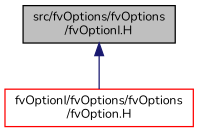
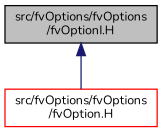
node "fvOptionI/fvOptions/fvOptions /fvOption.H": label "fvOptionI/fvOptions/fvOptions /fvOption.H" -> "src/fvOptions/fvOptions /fvOption.H"
